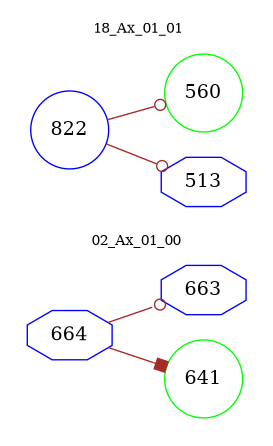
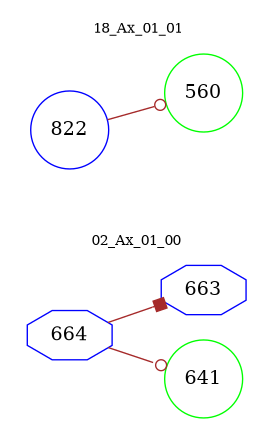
node "513": removed
edge "664" -> "663": arrowhead odot -> box
edge "664" -> "641": arrowhead box -> odot
